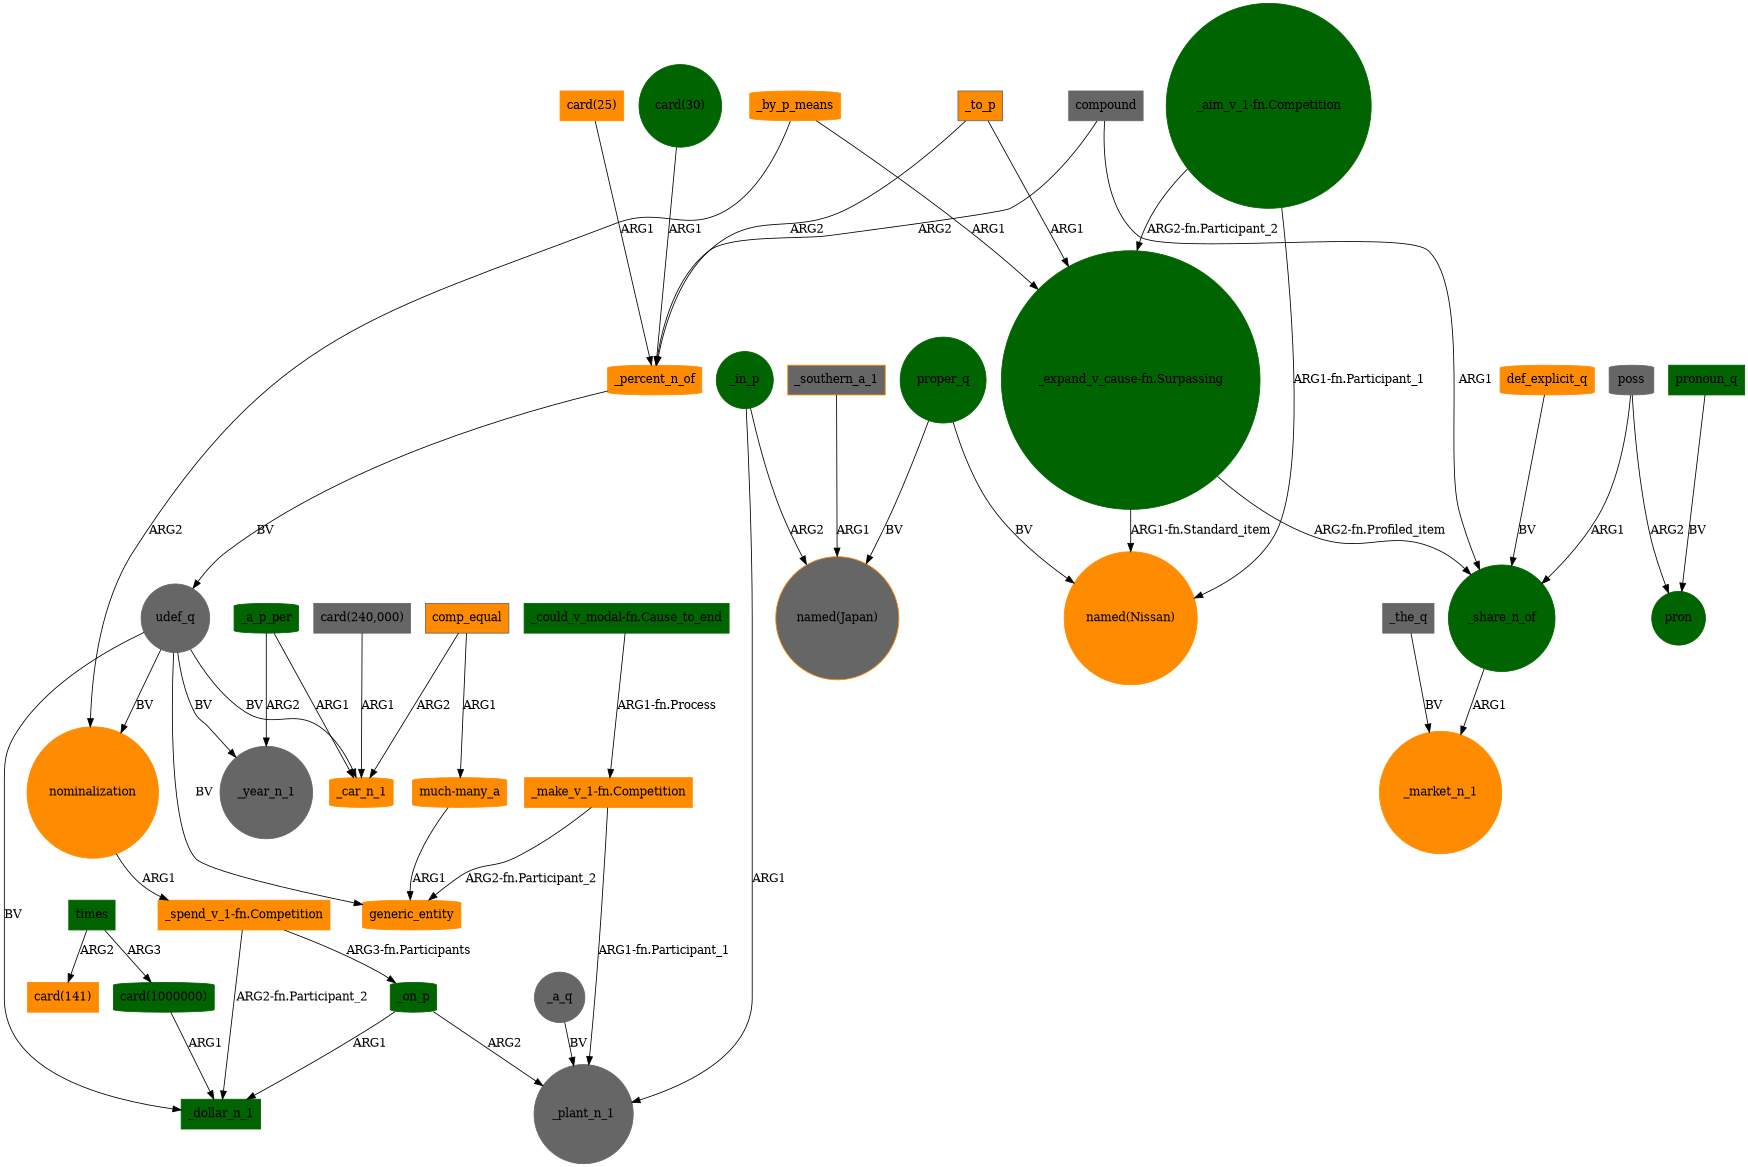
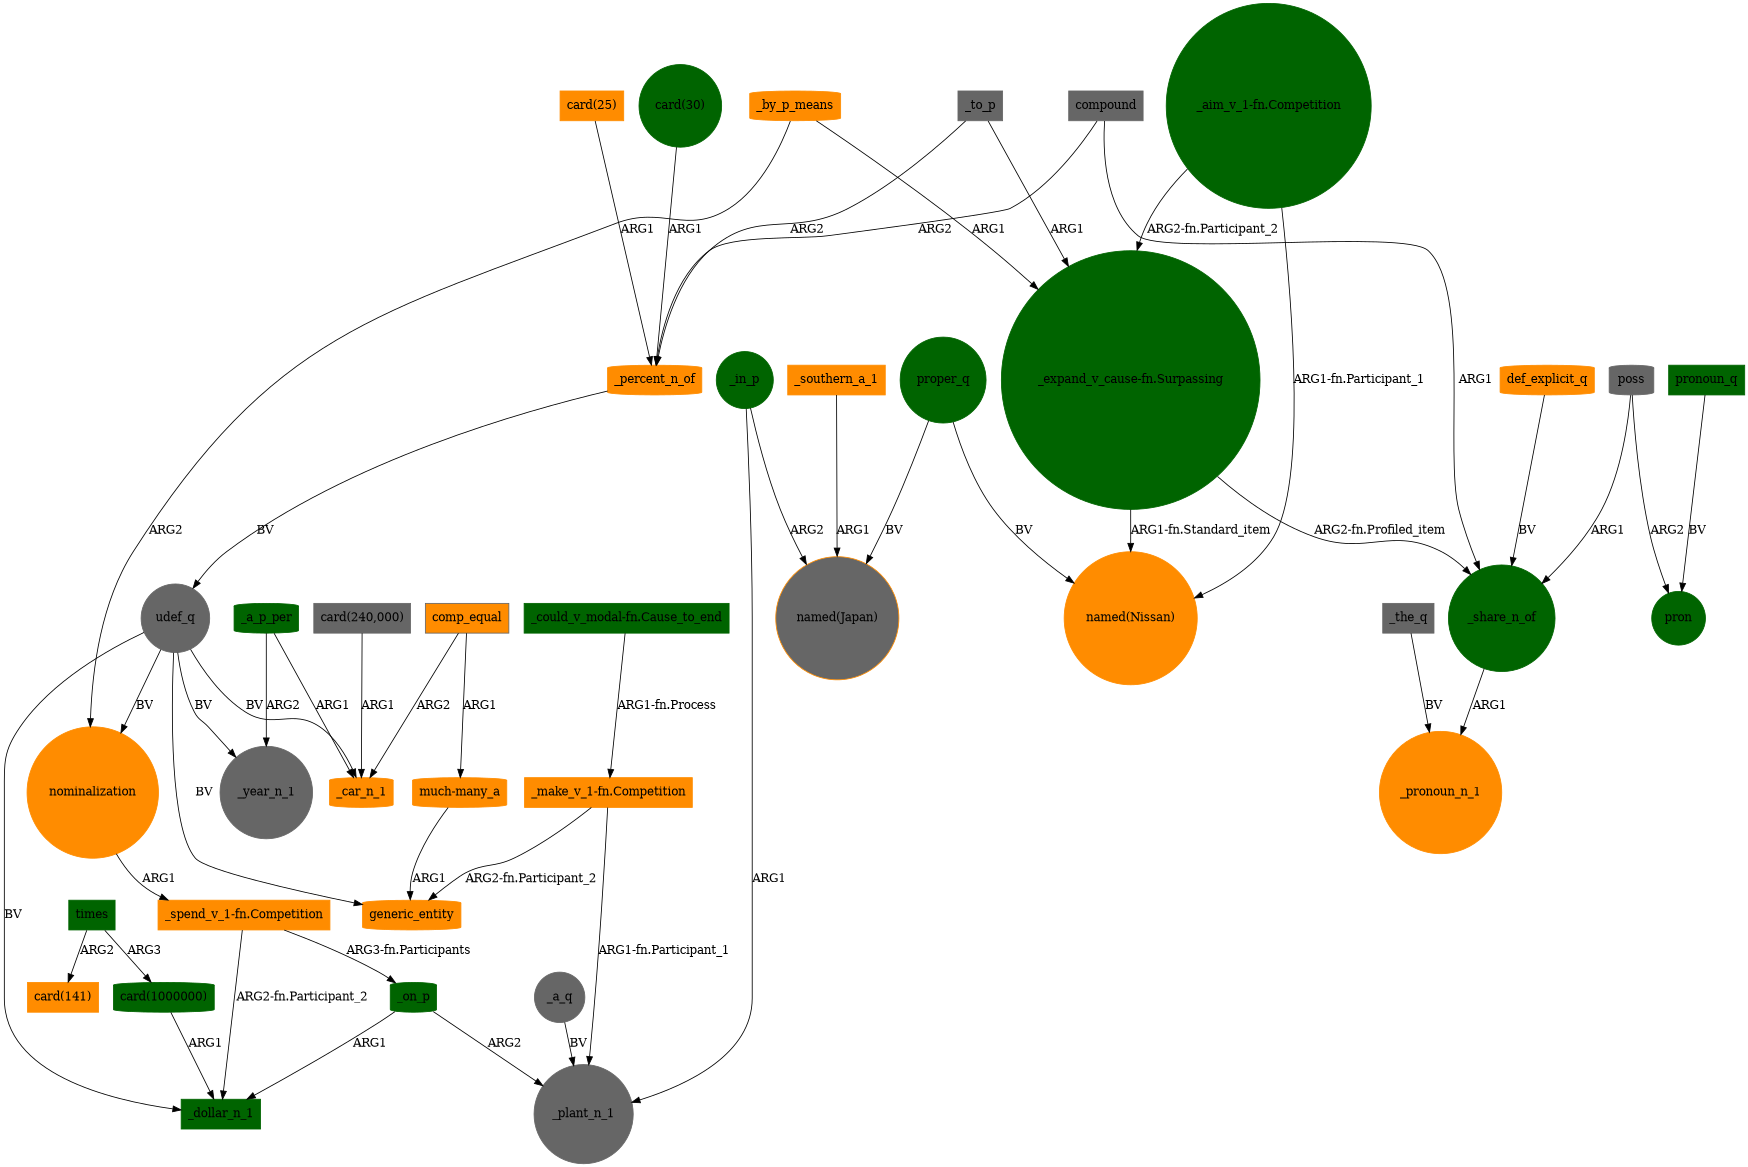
node "_to_p": fillcolor darkorange -> gray40
node "_southern_a_1": fillcolor gray40 -> darkorange
node "_market_n_1": label "_market_n_1" -> "_pronoun_n_1"
